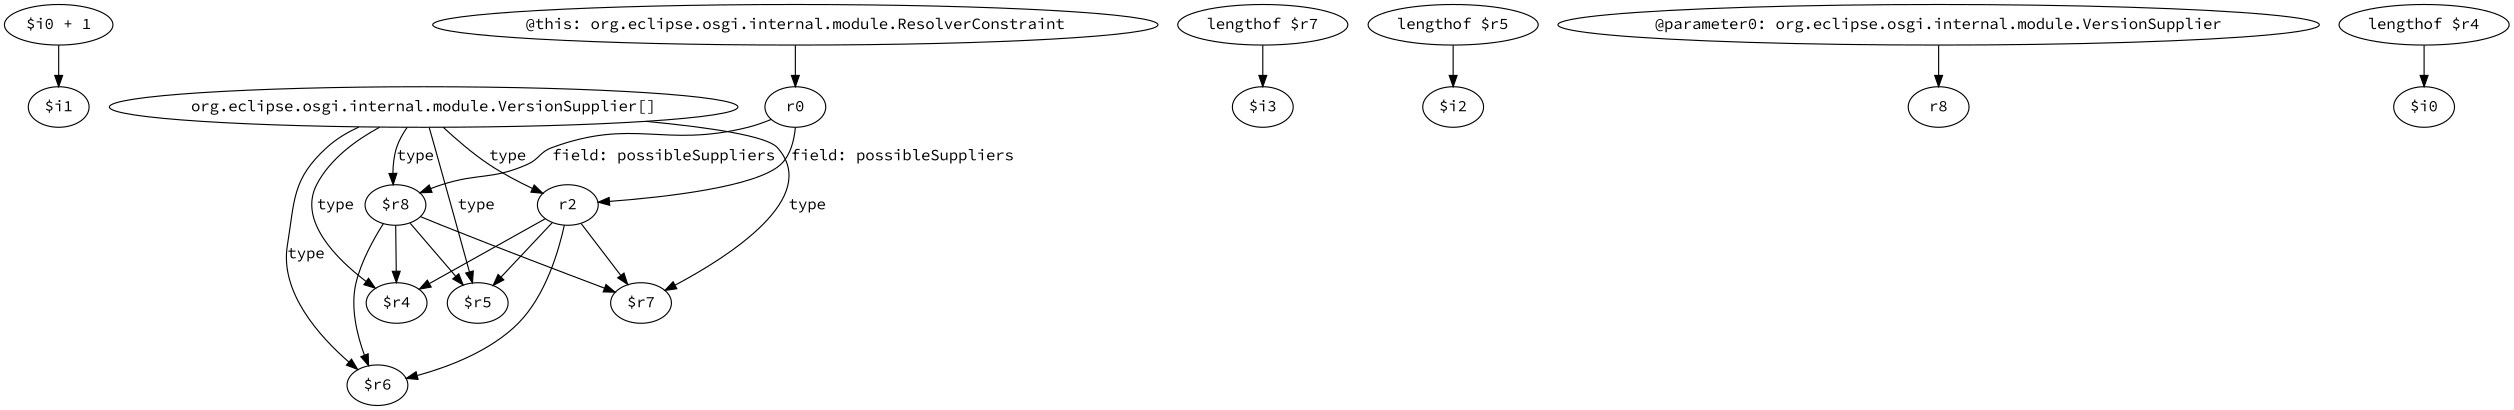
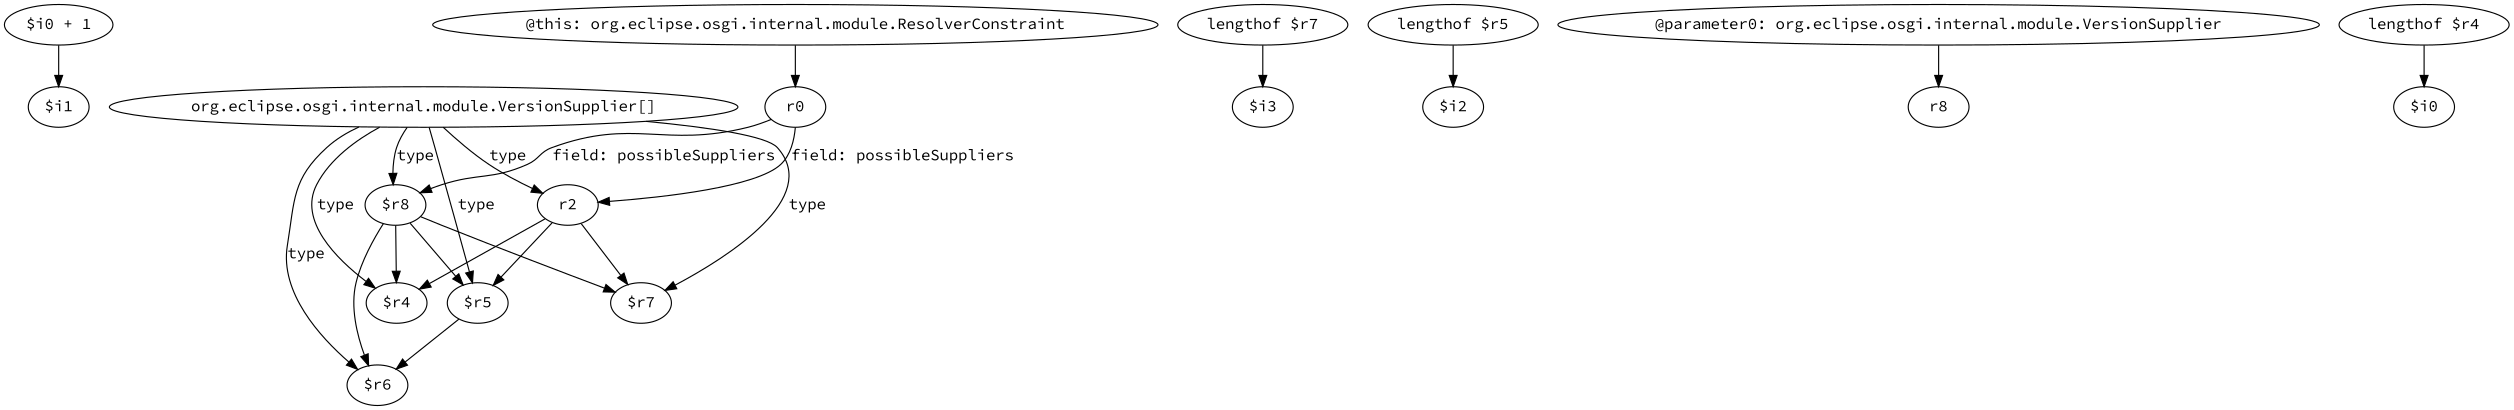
edge "r2" -> "$r6": now "$r5" -> "$r6"
